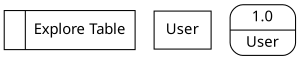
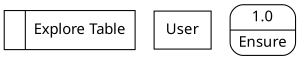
node "1.0": text "User" -> "Ensure"
